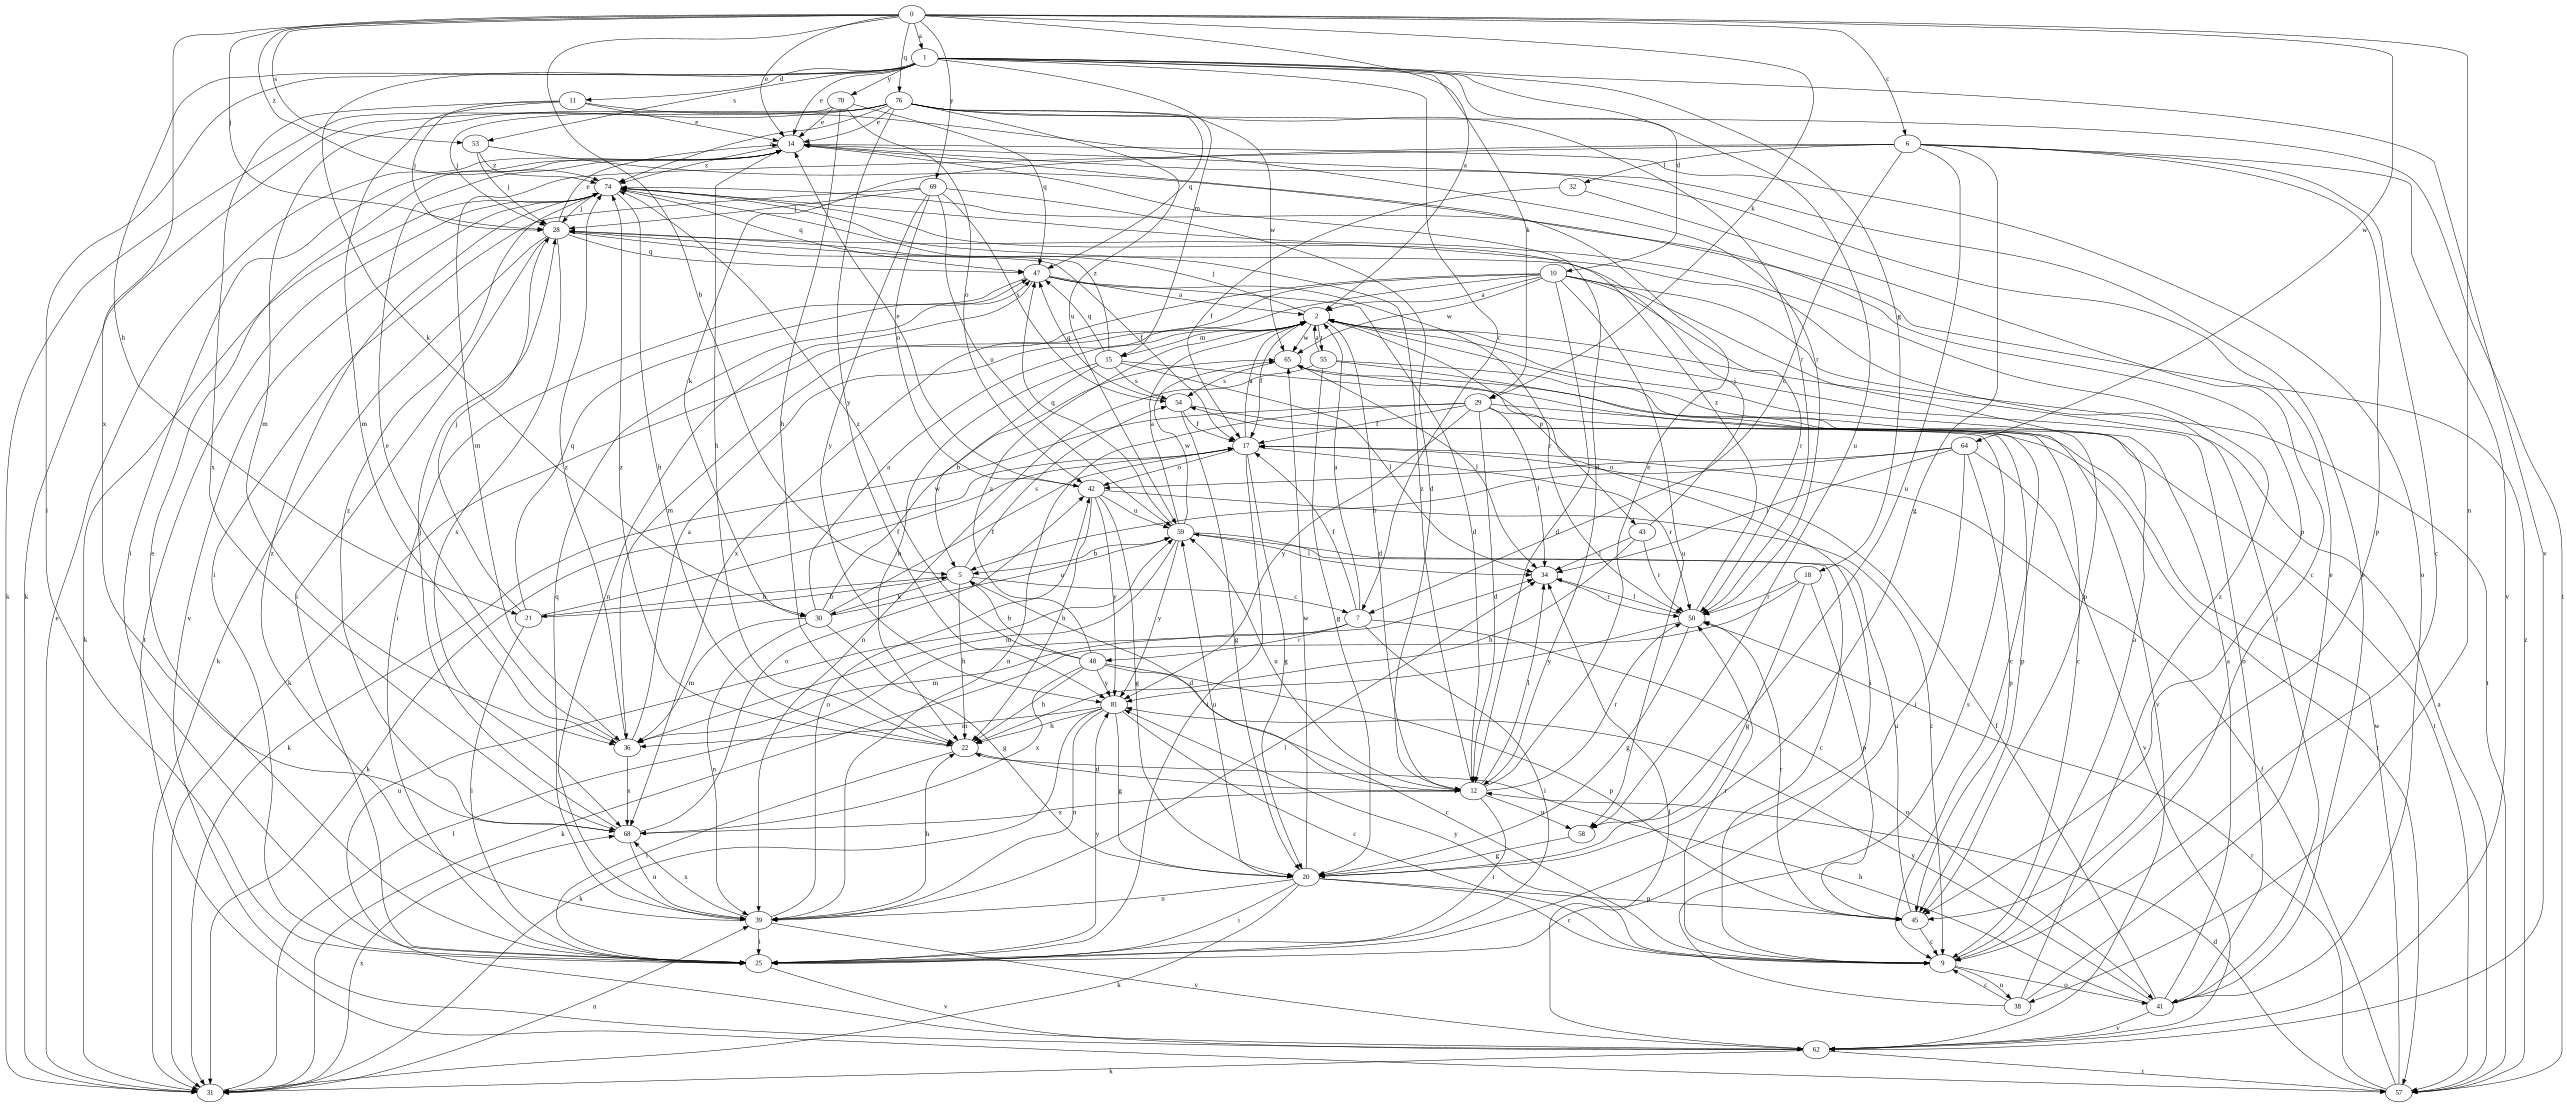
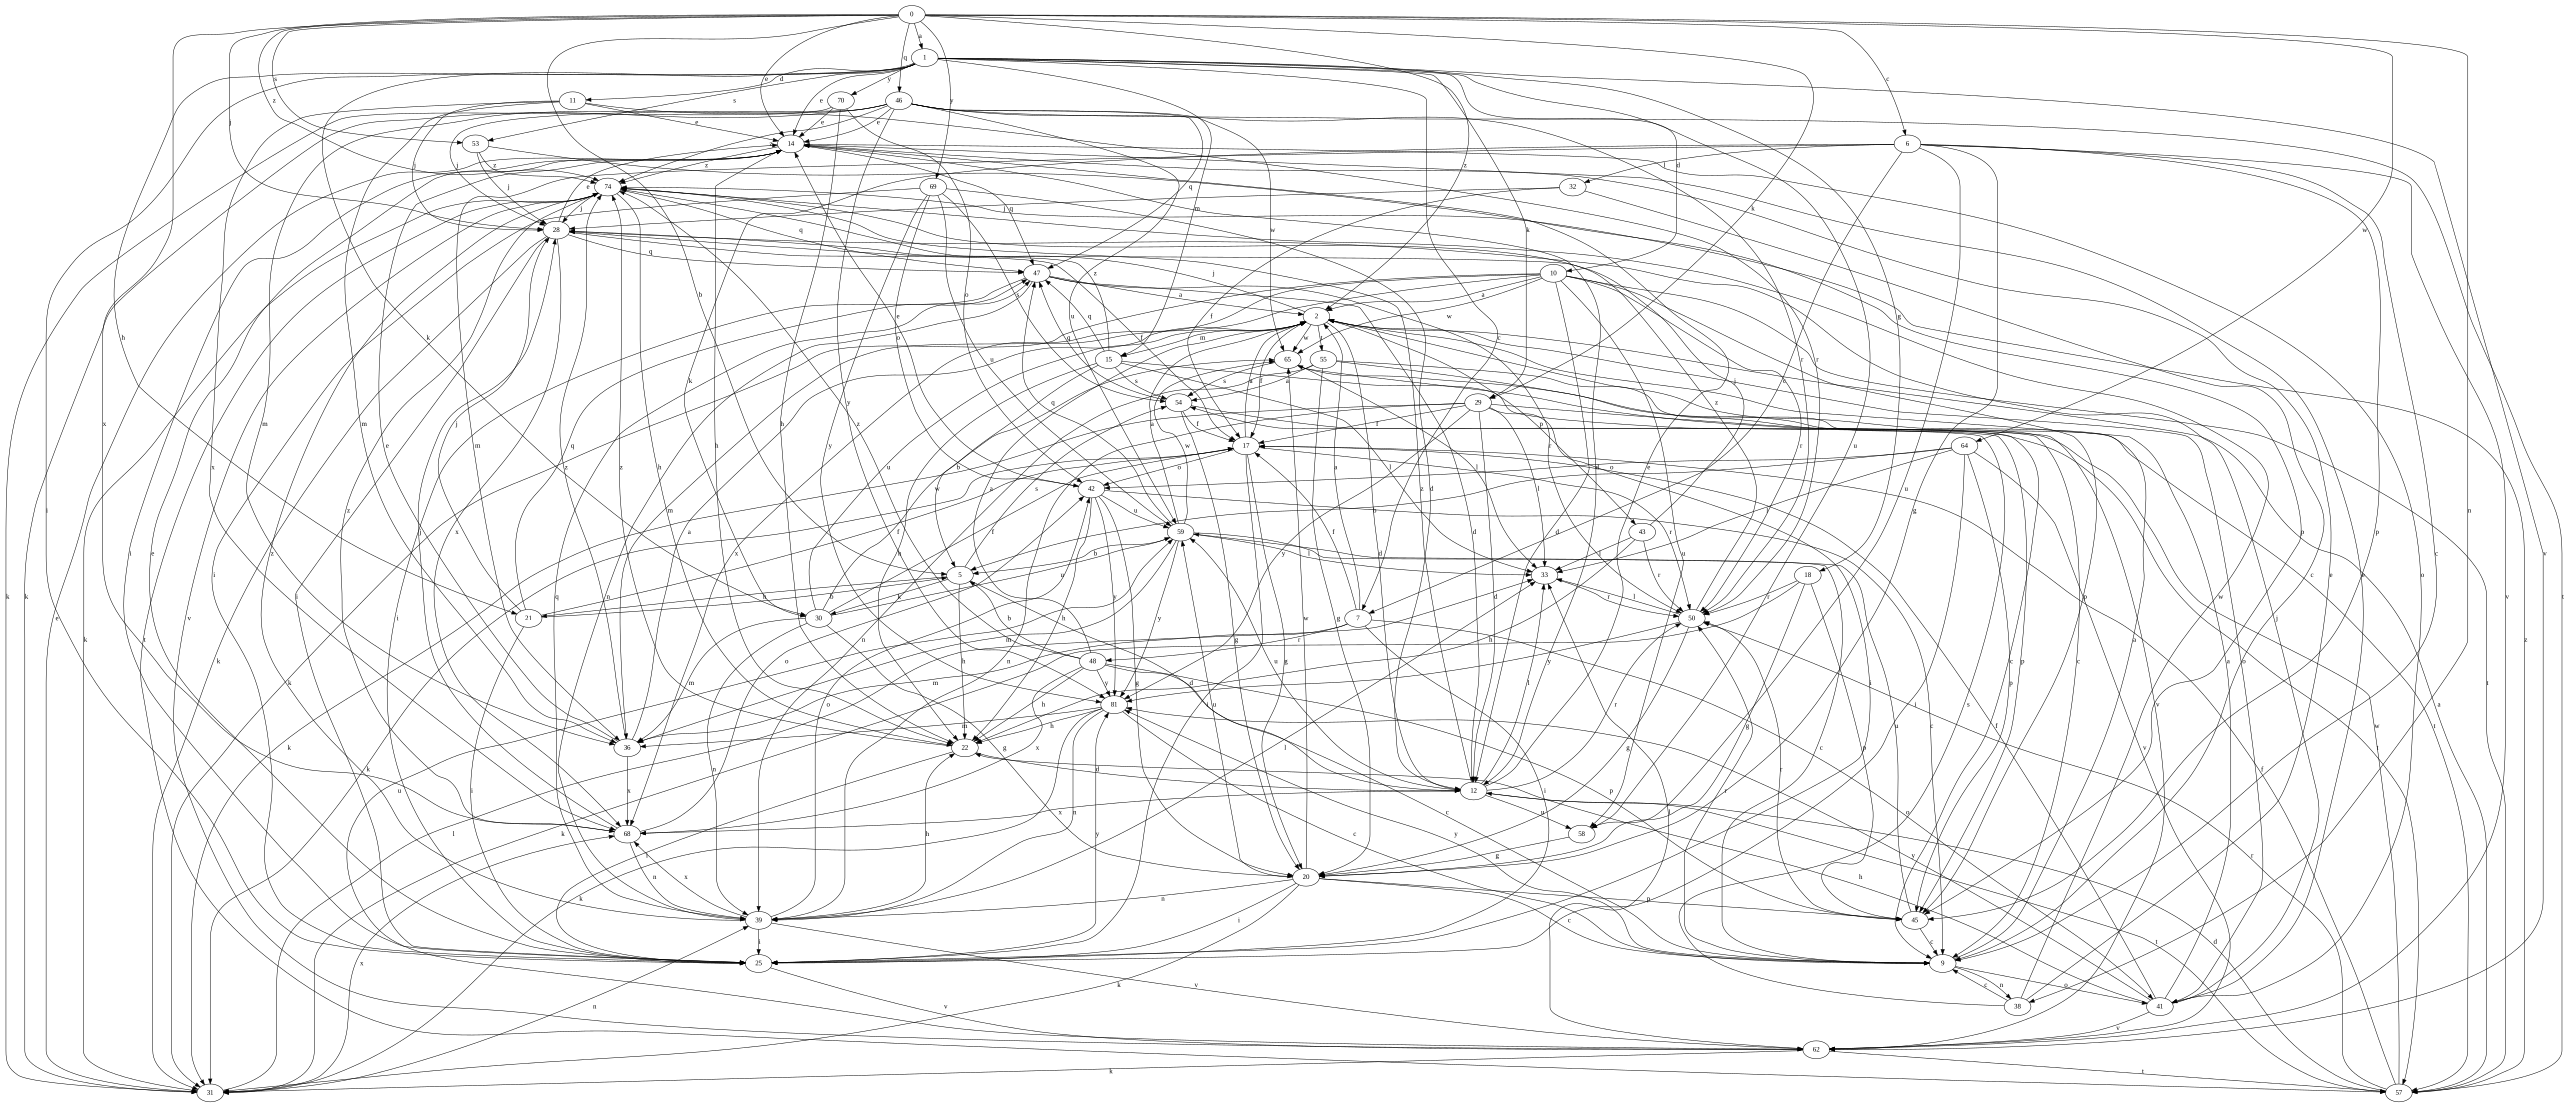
node "76": label "76" -> "46"
edge "70" -> "47": now "14" -> "47"
edge "0" -> "2": label "a" -> "z"
edge "69" -> "28": now "32" -> "28"
edge "55" -> "2": now "55" -> "54"
edge "30" -> "2": label "a" -> "u"
node "34": label "34" -> "33"
edge "5" -> "7": removed, label "c"
edge "38" -> "74": label "z" -> "w"
edge "81" -> "20": removed, label "g"
edge "12" -> "25": now "12" -> "57"
